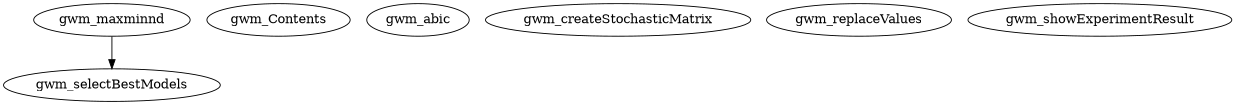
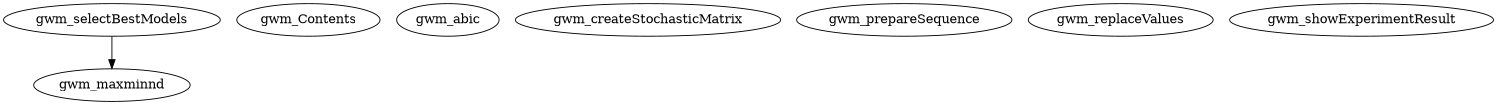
node "gwm_prepareSequence": added
edge "gwm_maxminnd" -> "gwm_selectBestModels": reversed
